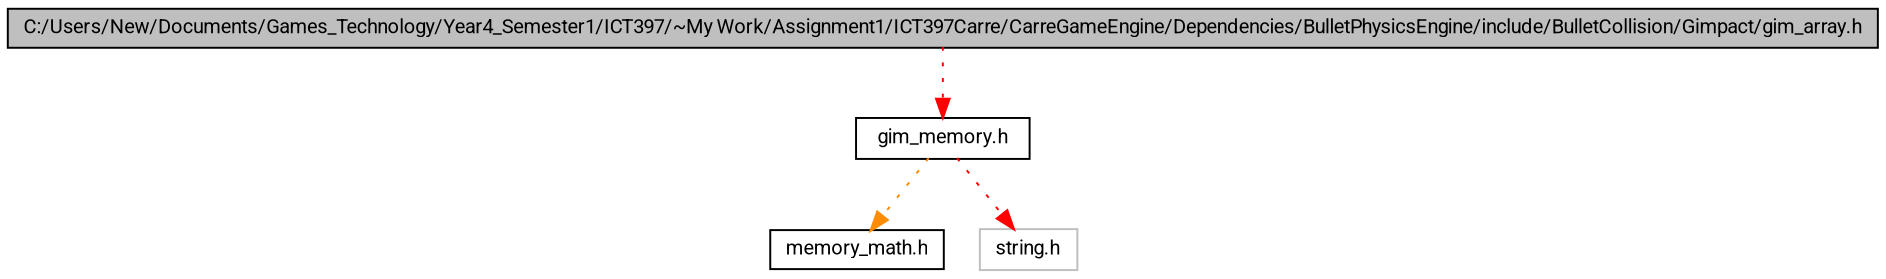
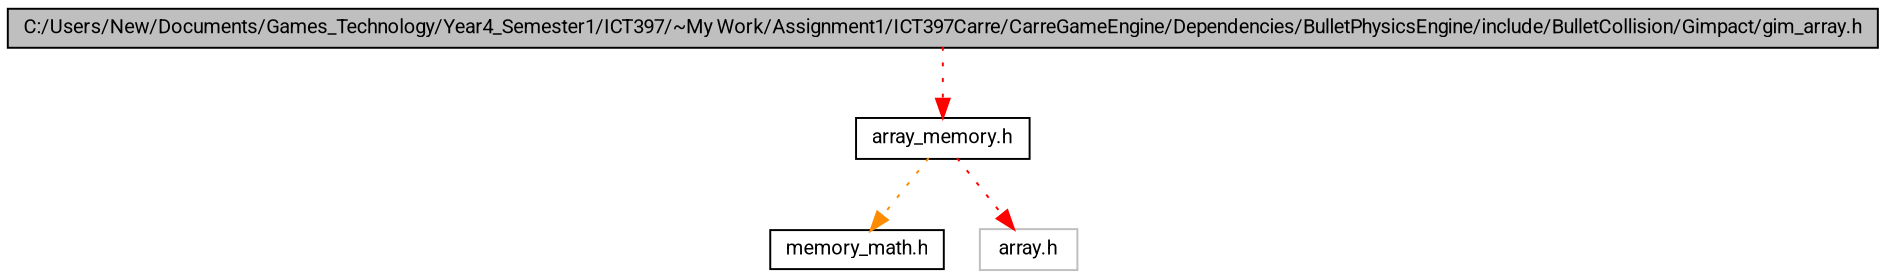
node "gim_memory.h": label "gim_memory.h" -> "array_memory.h"
node "string.h": label "string.h" -> "array.h"
